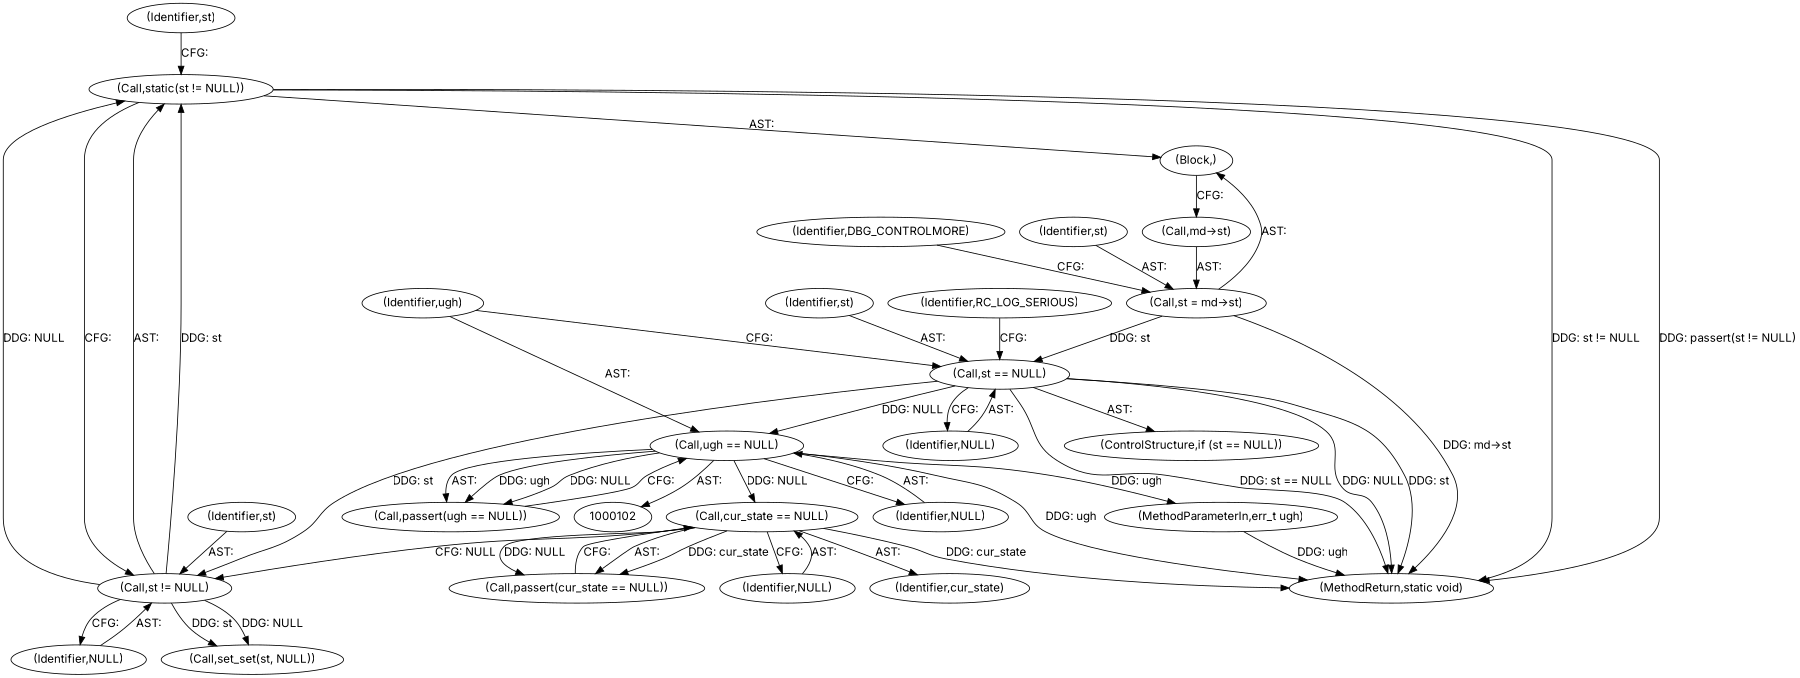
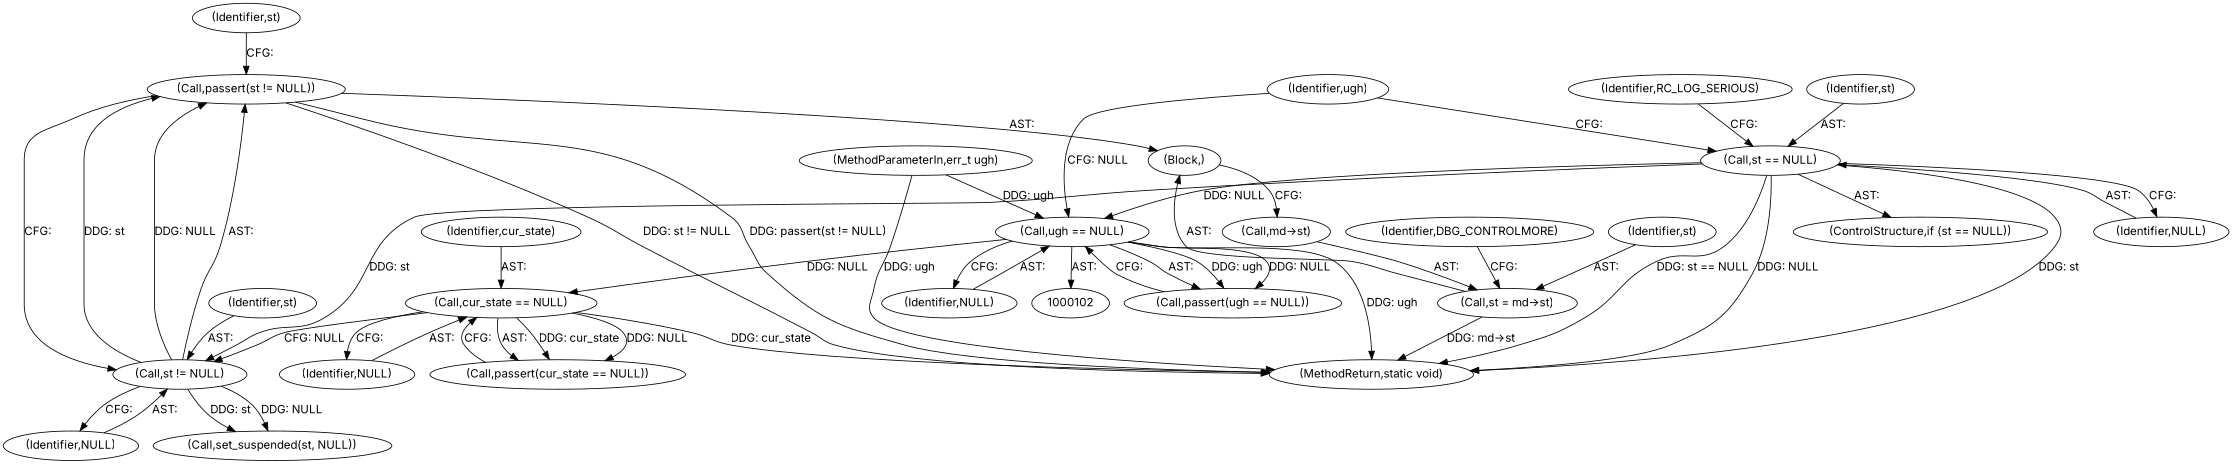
node "(Call,static(st != NULL))": label "(Call,static(st != NULL))" -> "(Call,passert(st != NULL))"
edge "(Call,st = md->st)" -> "(Call,st == NULL)": removed, label "DDG: st"
edge "(Identifier,ugh)" -> "(Call,ugh == NULL)": label "AST: " -> "CFG: NULL"
edge "(Call,ugh == NULL)" -> "(MethodParameterIn,err_t ugh)": reversed
edge "(Call,cur_state == NULL)" -> "(Identifier,cur_state)": reversed
node "(Call,set_set(st, NULL))": label "(Call,set_set(st, NULL))" -> "(Call,set_suspended(st, NULL))"
